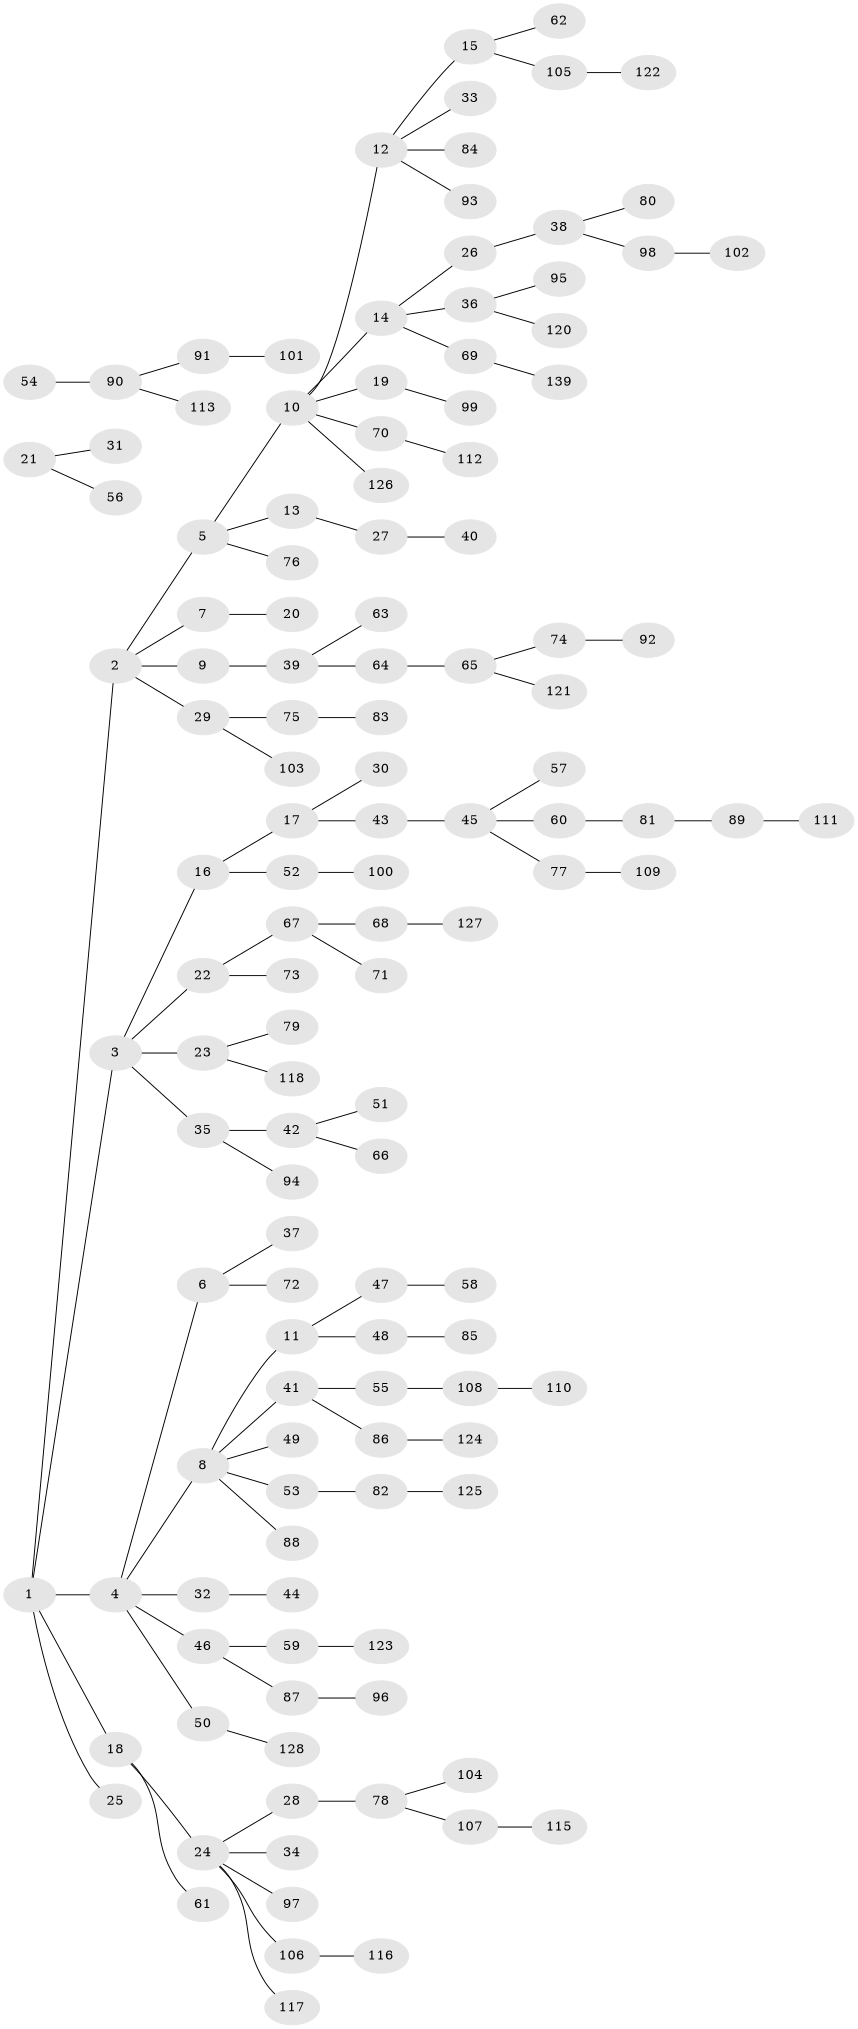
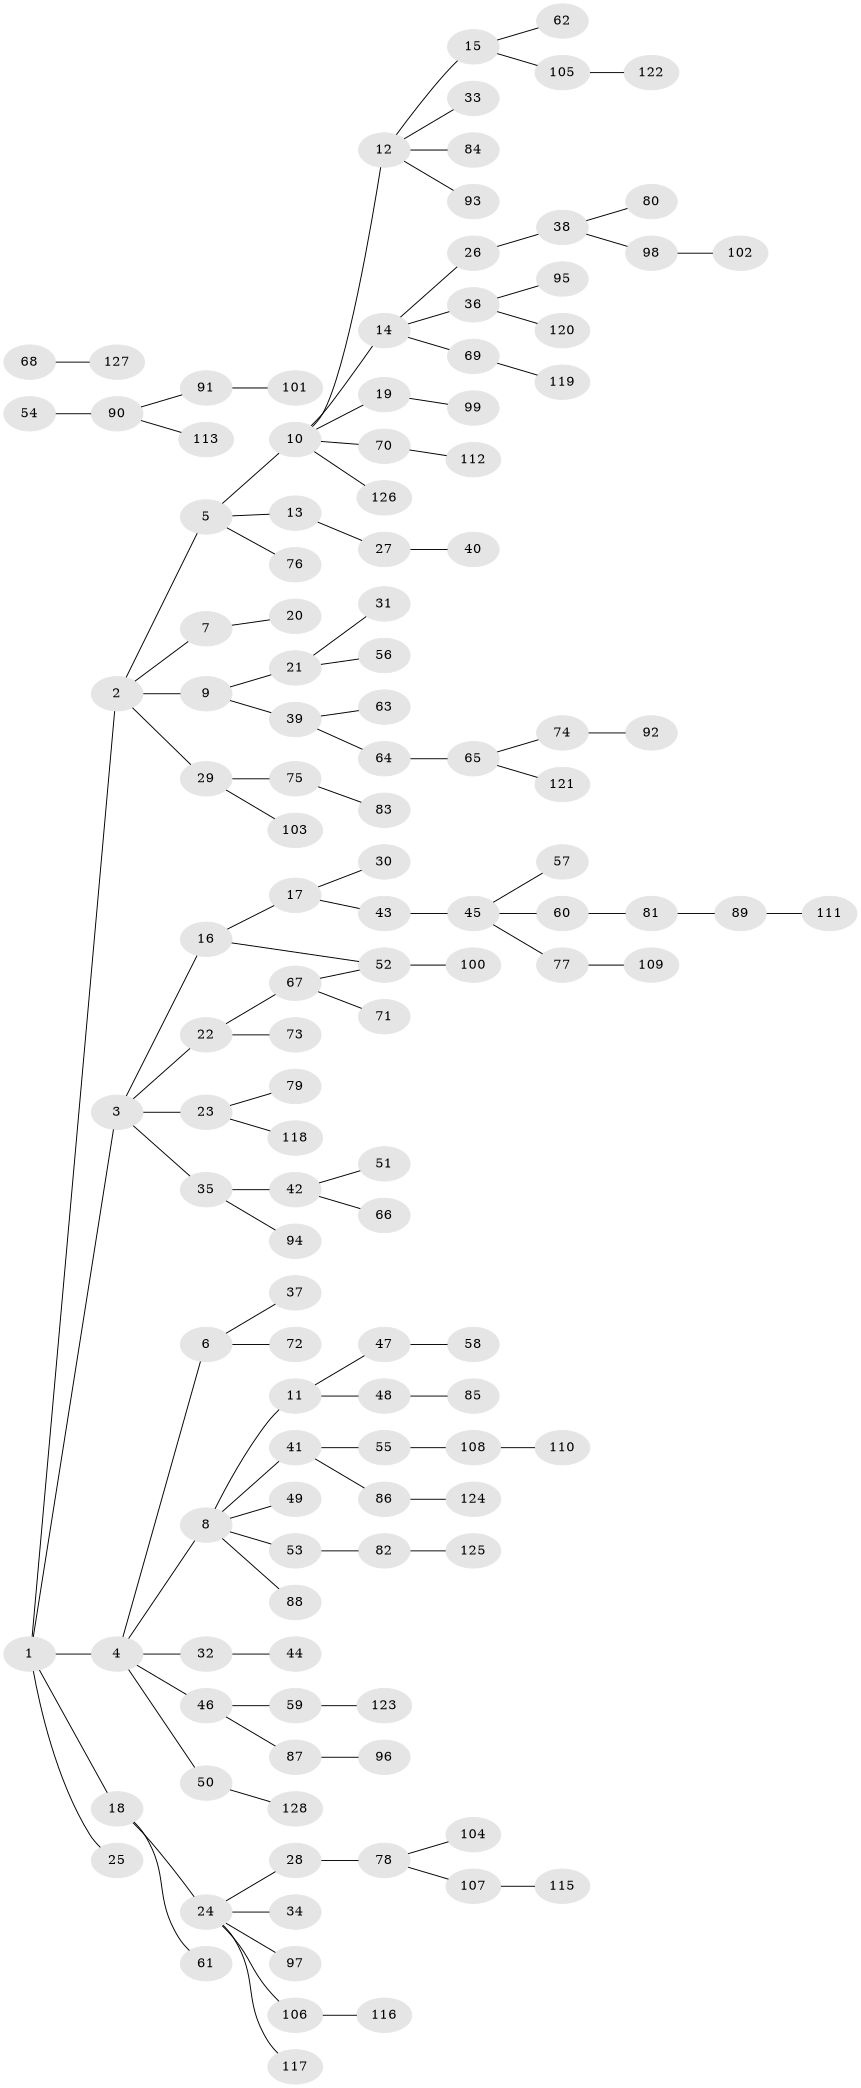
node "139": label "139" -> "119"
edge "21" -- "9": added
edge "67" -- "68": now "67" -- "52"
